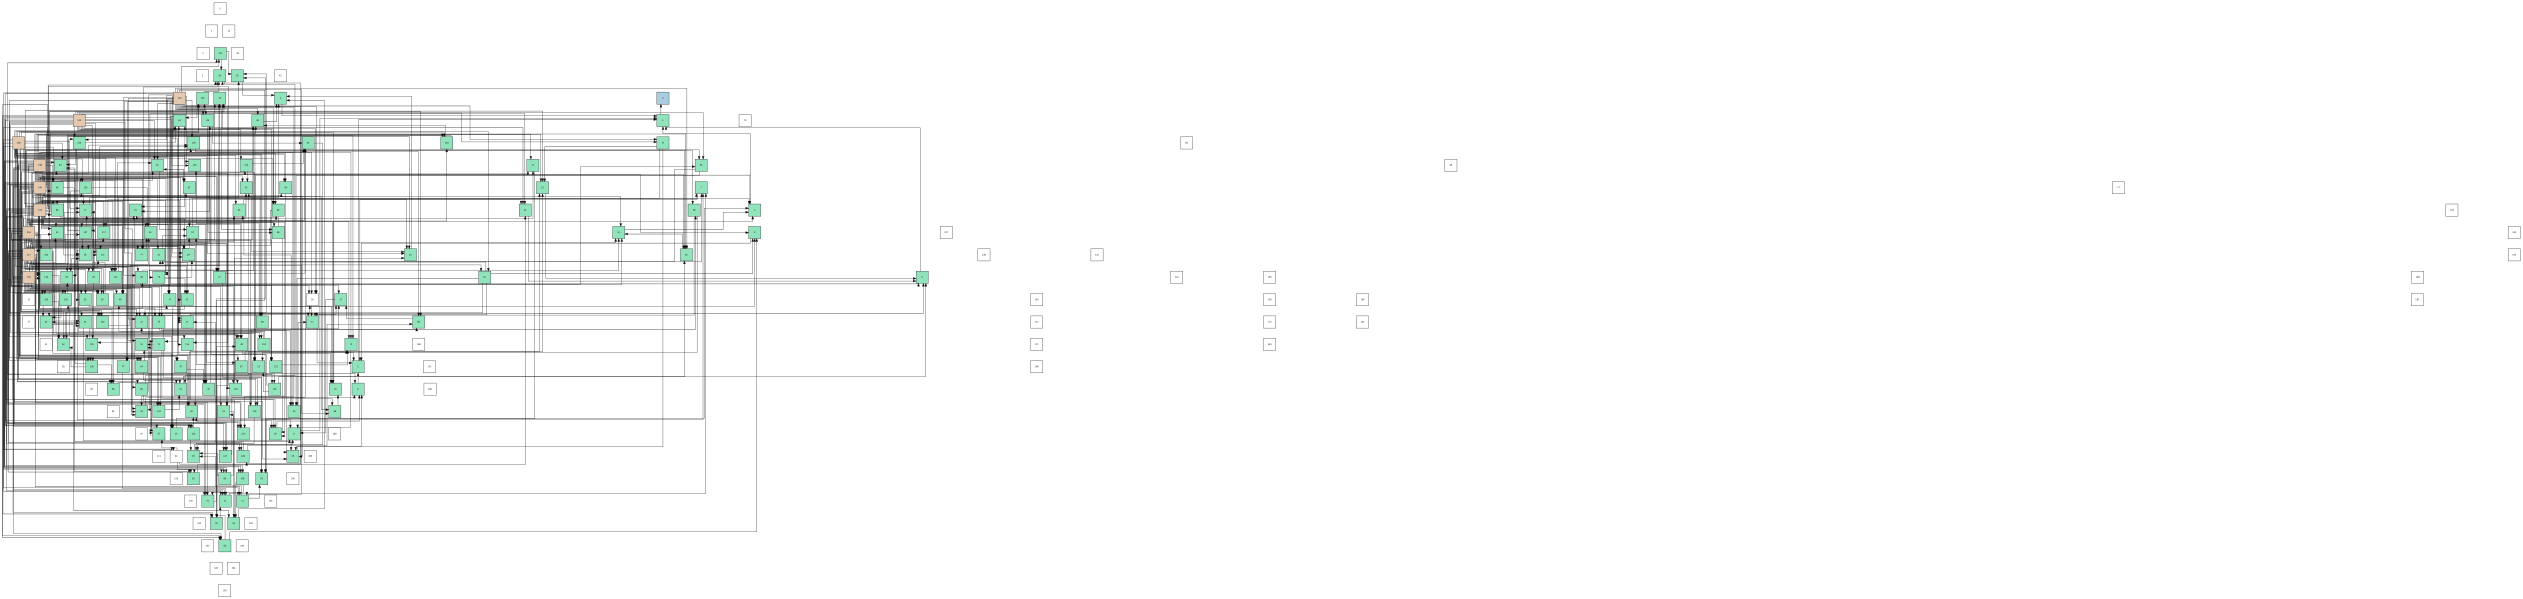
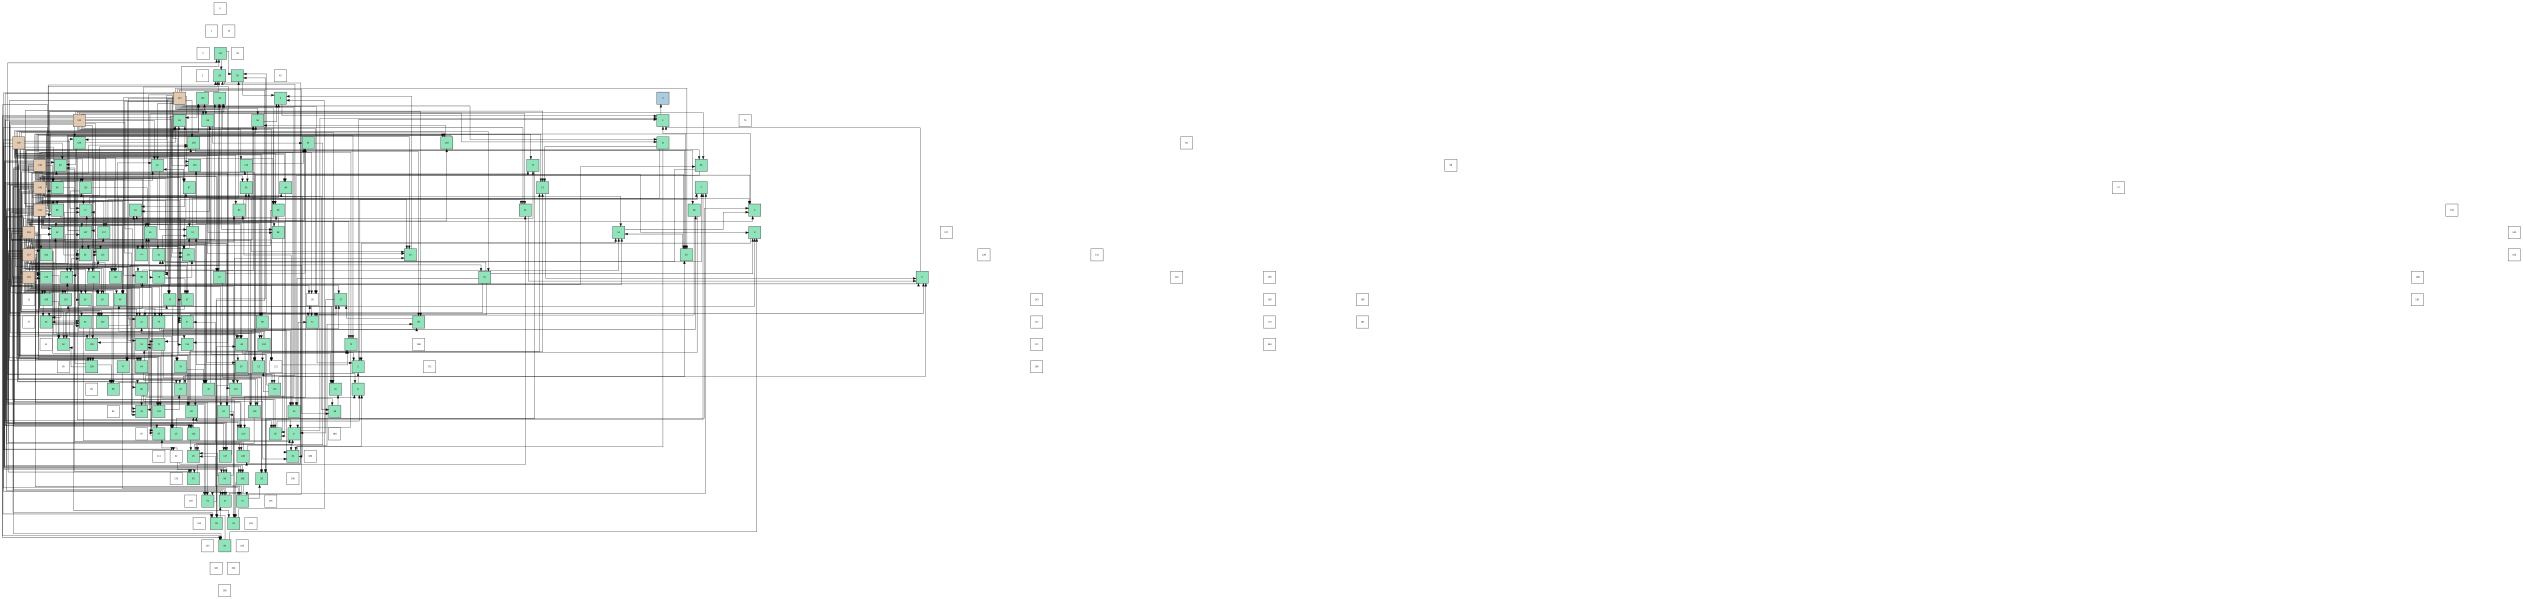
node "131": fillcolor #91e3bb -> #ffffff
node "186": removed
